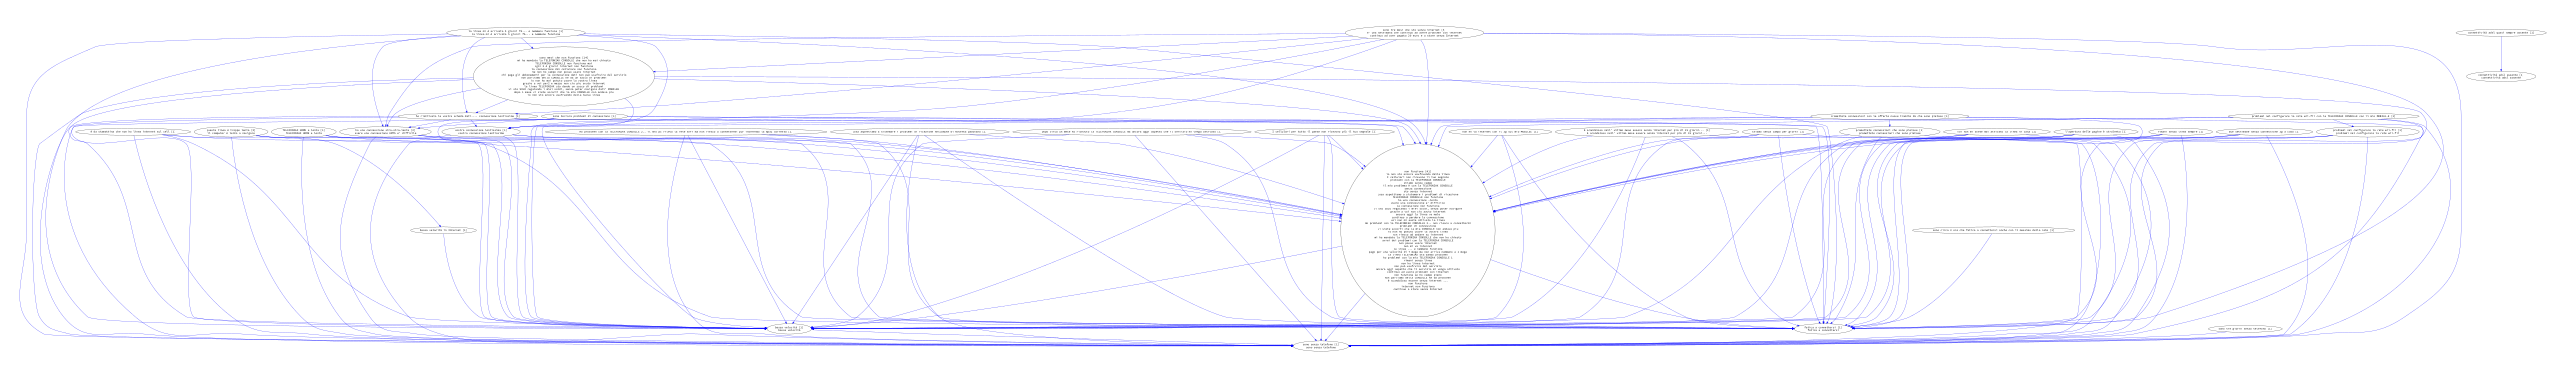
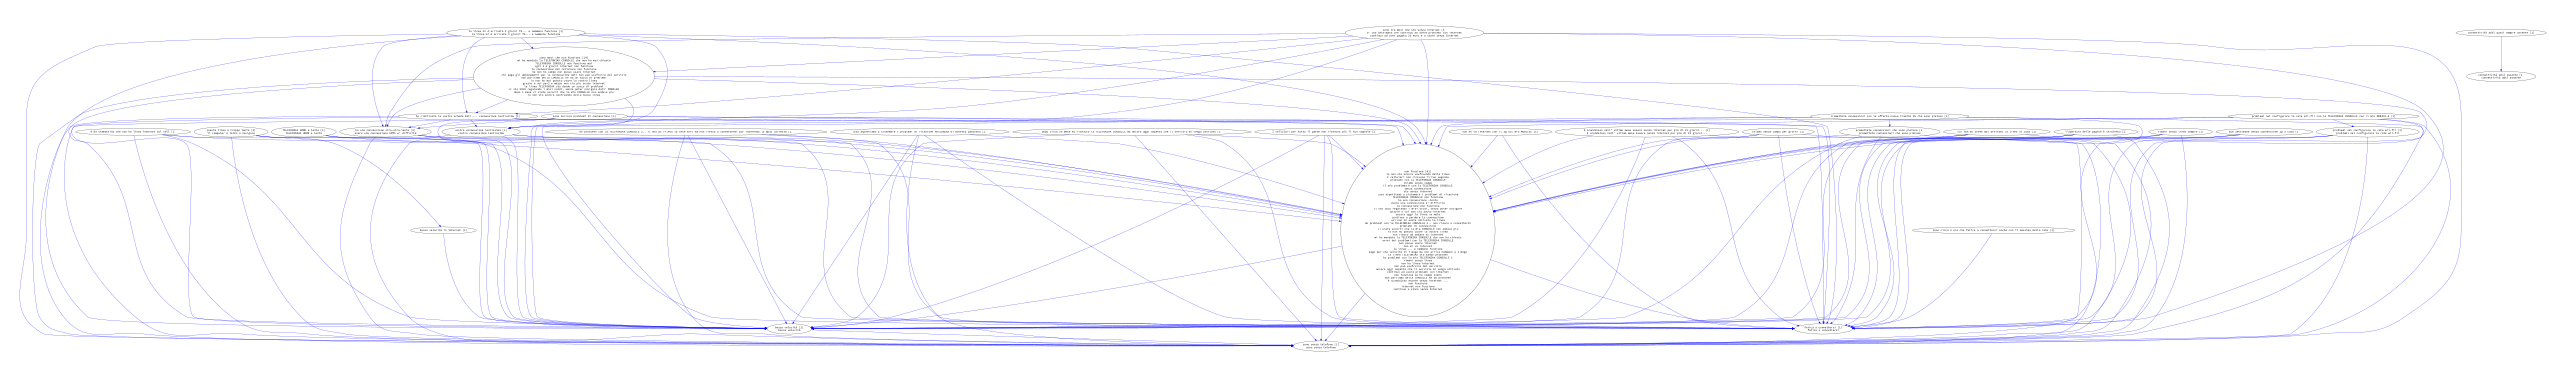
edge "non mi va internet con il 3g sul mio MOBILEE [1]" -> "bassa velocità [1] bassa velocità": removed
node "sono tre giorni senza telefono [1]": removed
edge "due settimane senza connessione 3g a casa [1]" -> "sono senza telefono [1] sono senza telefono": removed
edge "TELEFONIAX HOME e lenta [1] TELEFONIAX HOME e lenta" -> "sono senza telefono [1] sono senza telefono": removed
